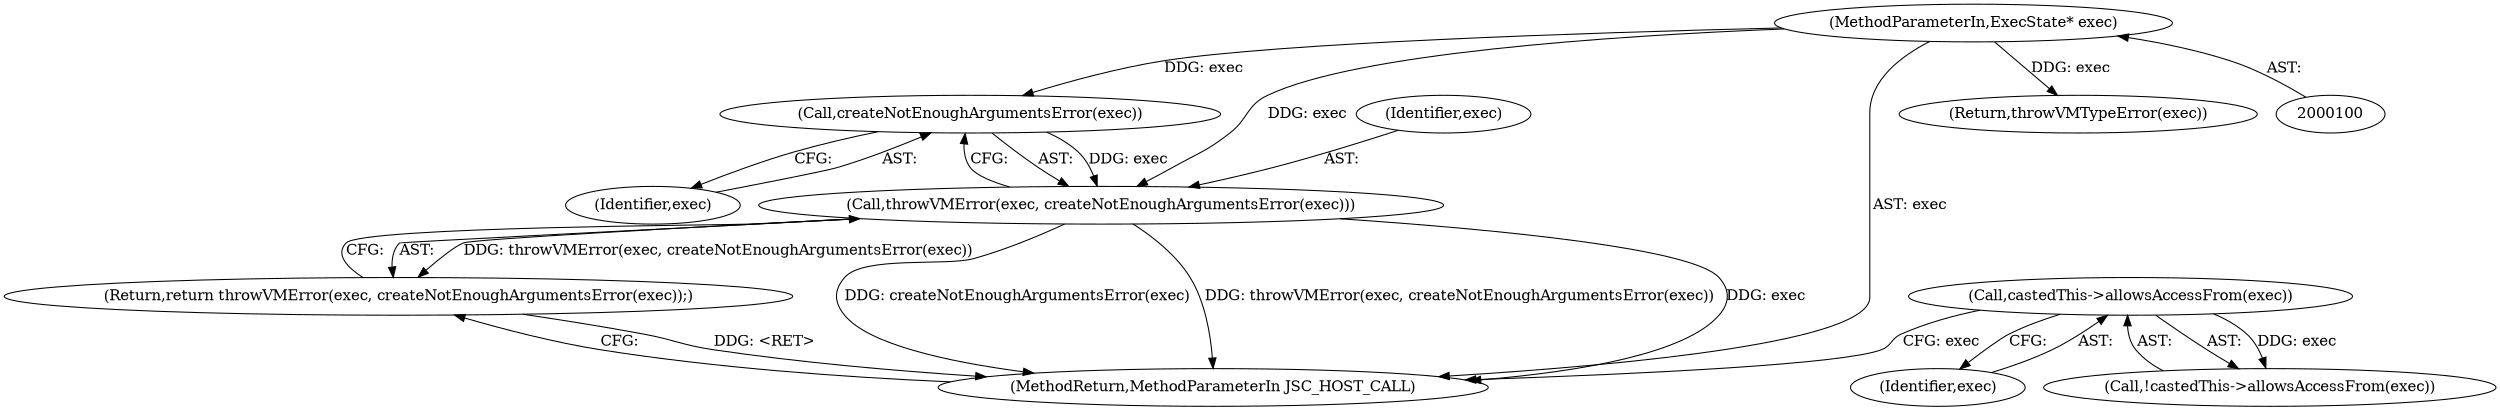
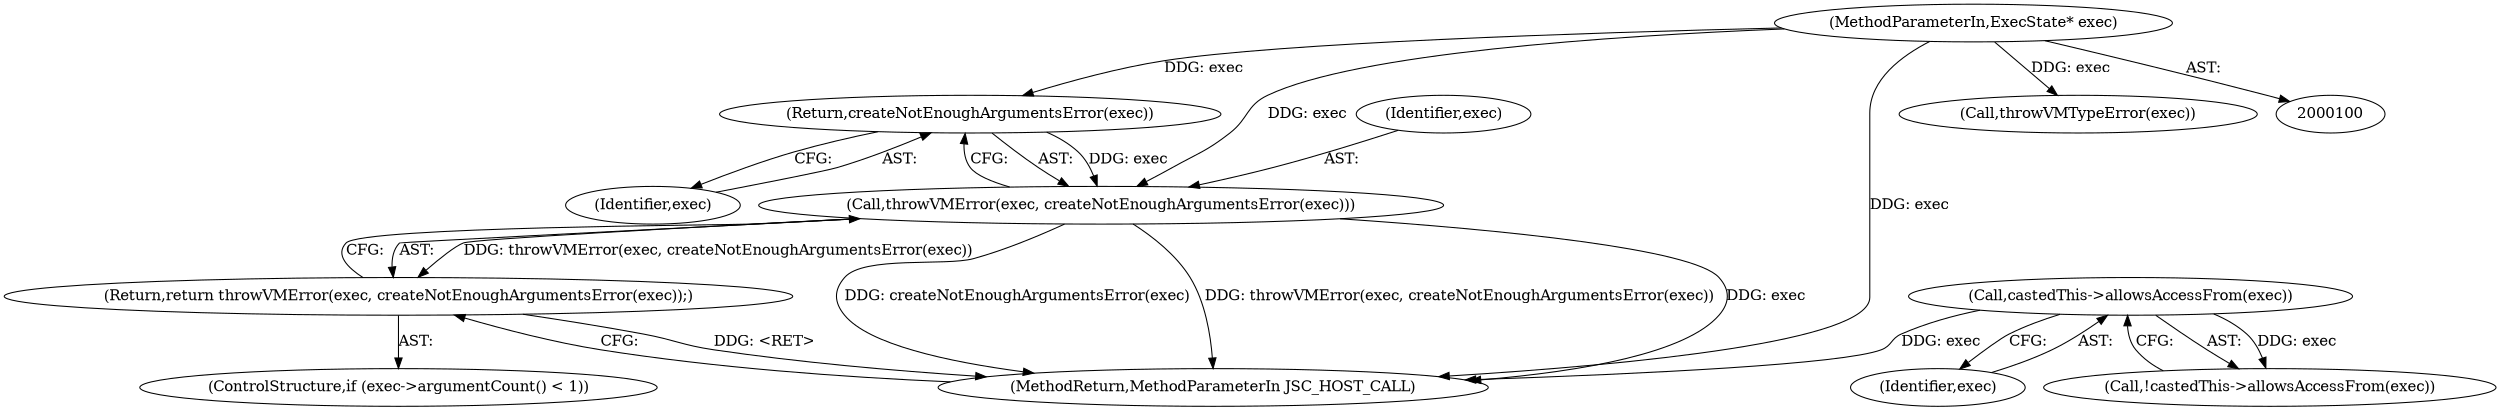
edge "2000100" -> "(MethodParameterIn,ExecState* exec)": reversed
node "(Call,createNotEnoughArgumentsError(exec))": label "(Call,createNotEnoughArgumentsError(exec))" -> "(Return,createNotEnoughArgumentsError(exec))"
node "(Return,throwVMTypeError(exec))": label "(Return,throwVMTypeError(exec))" -> "(Call,throwVMTypeError(exec))"
edge "(MethodParameterIn,ExecState* exec)" -> "(MethodReturn,MethodParameterIn JSC_HOST_CALL)": label "AST: exec" -> "DDG: exec"
edge "(Call,castedThis->allowsAccessFrom(exec))" -> "(MethodReturn,MethodParameterIn JSC_HOST_CALL)": label "CFG: exec" -> "DDG: exec"
edge "(Call,!castedThis->allowsAccessFrom(exec))" -> "(Call,castedThis->allowsAccessFrom(exec))": label "AST: " -> "CFG: "
node "(ControlStructure,if (exec->argumentCount() < 1))": added
